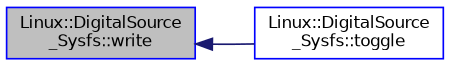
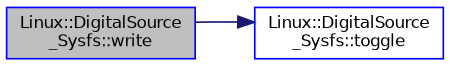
edge "Linux::DigitalSource _Sysfs::toggle" -> "Linux::DigitalSource _Sysfs::write": reversed
